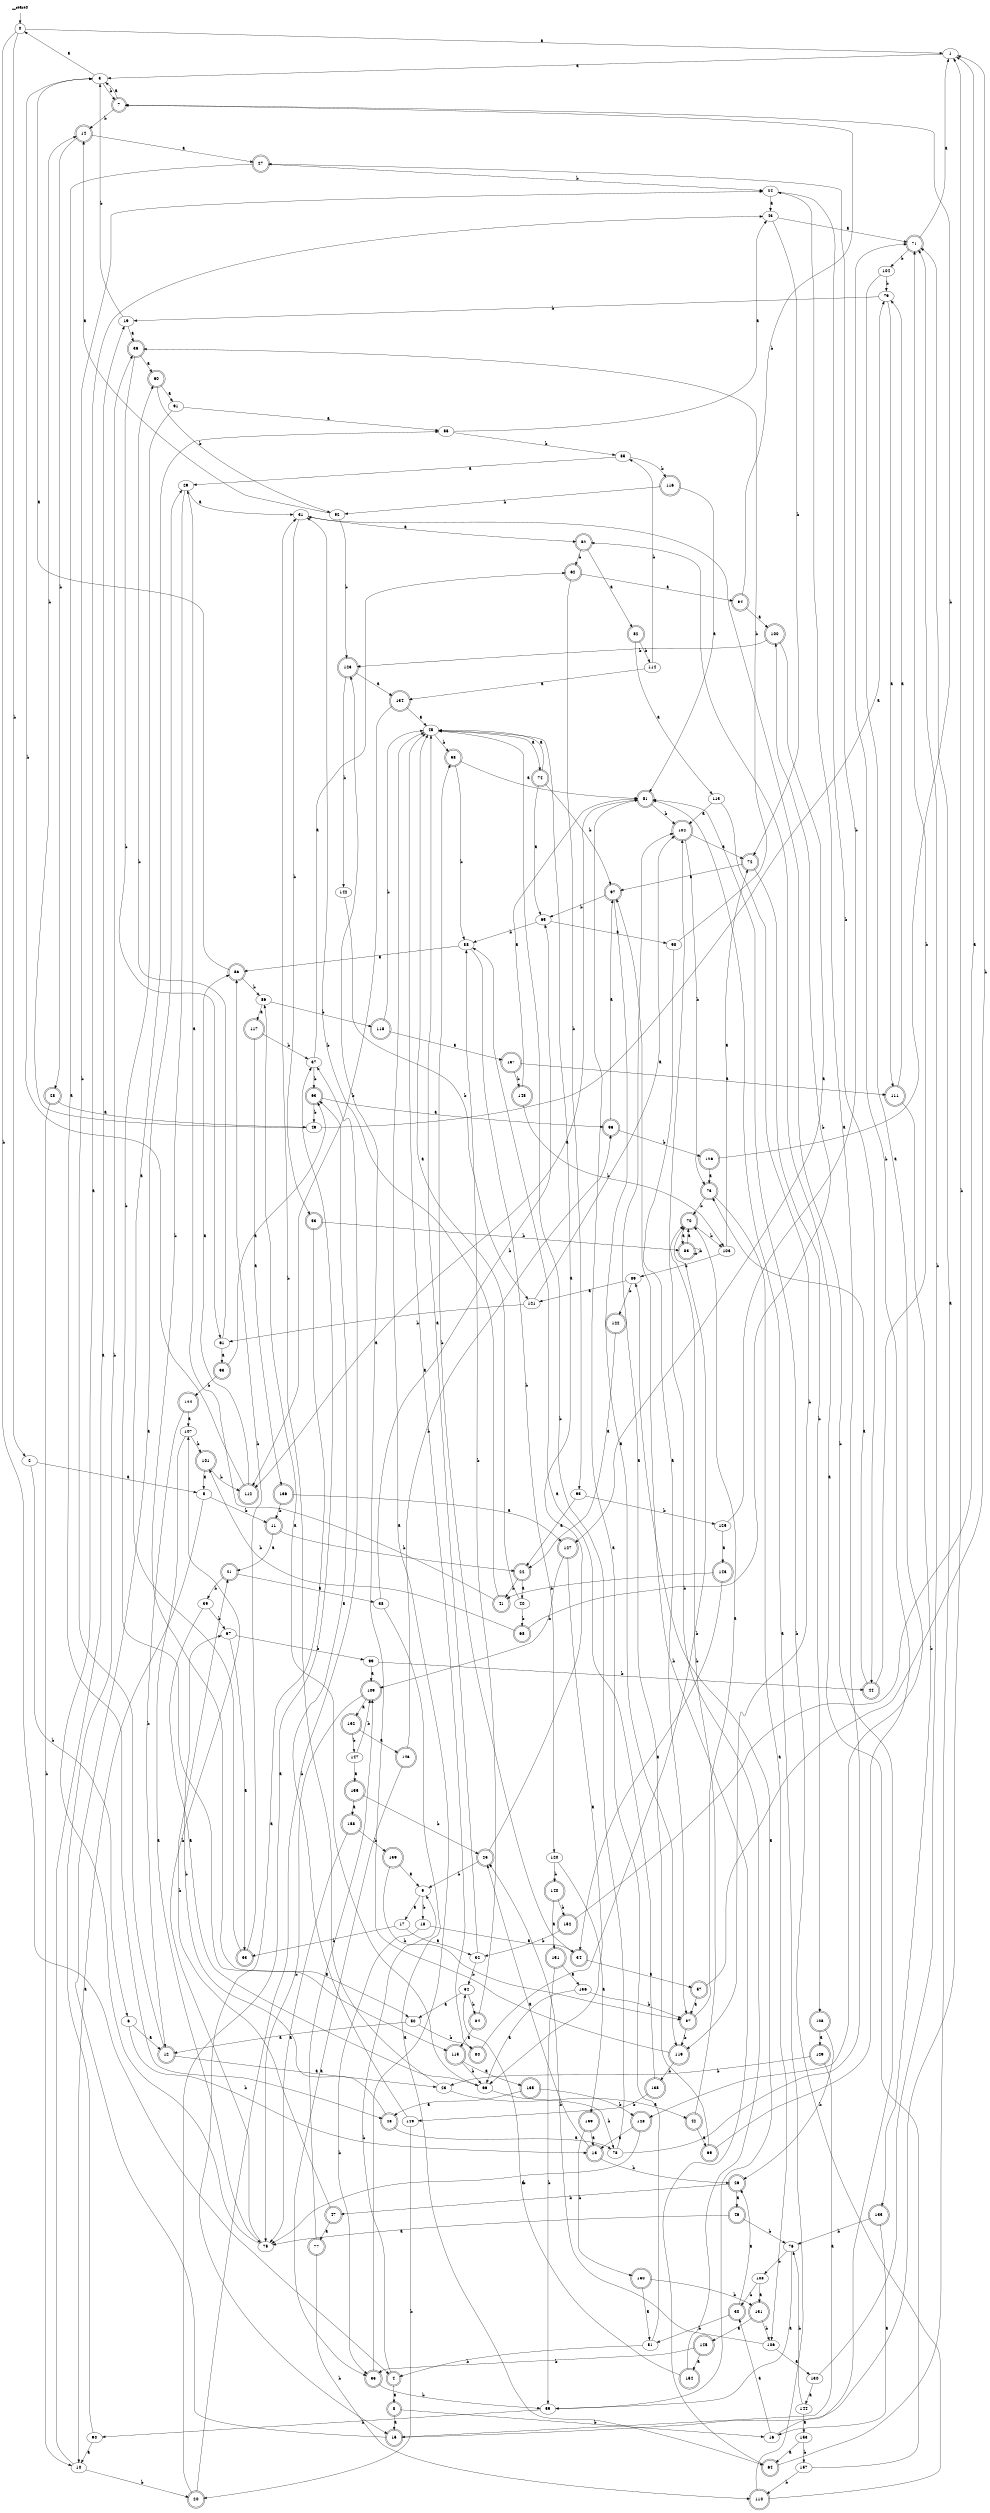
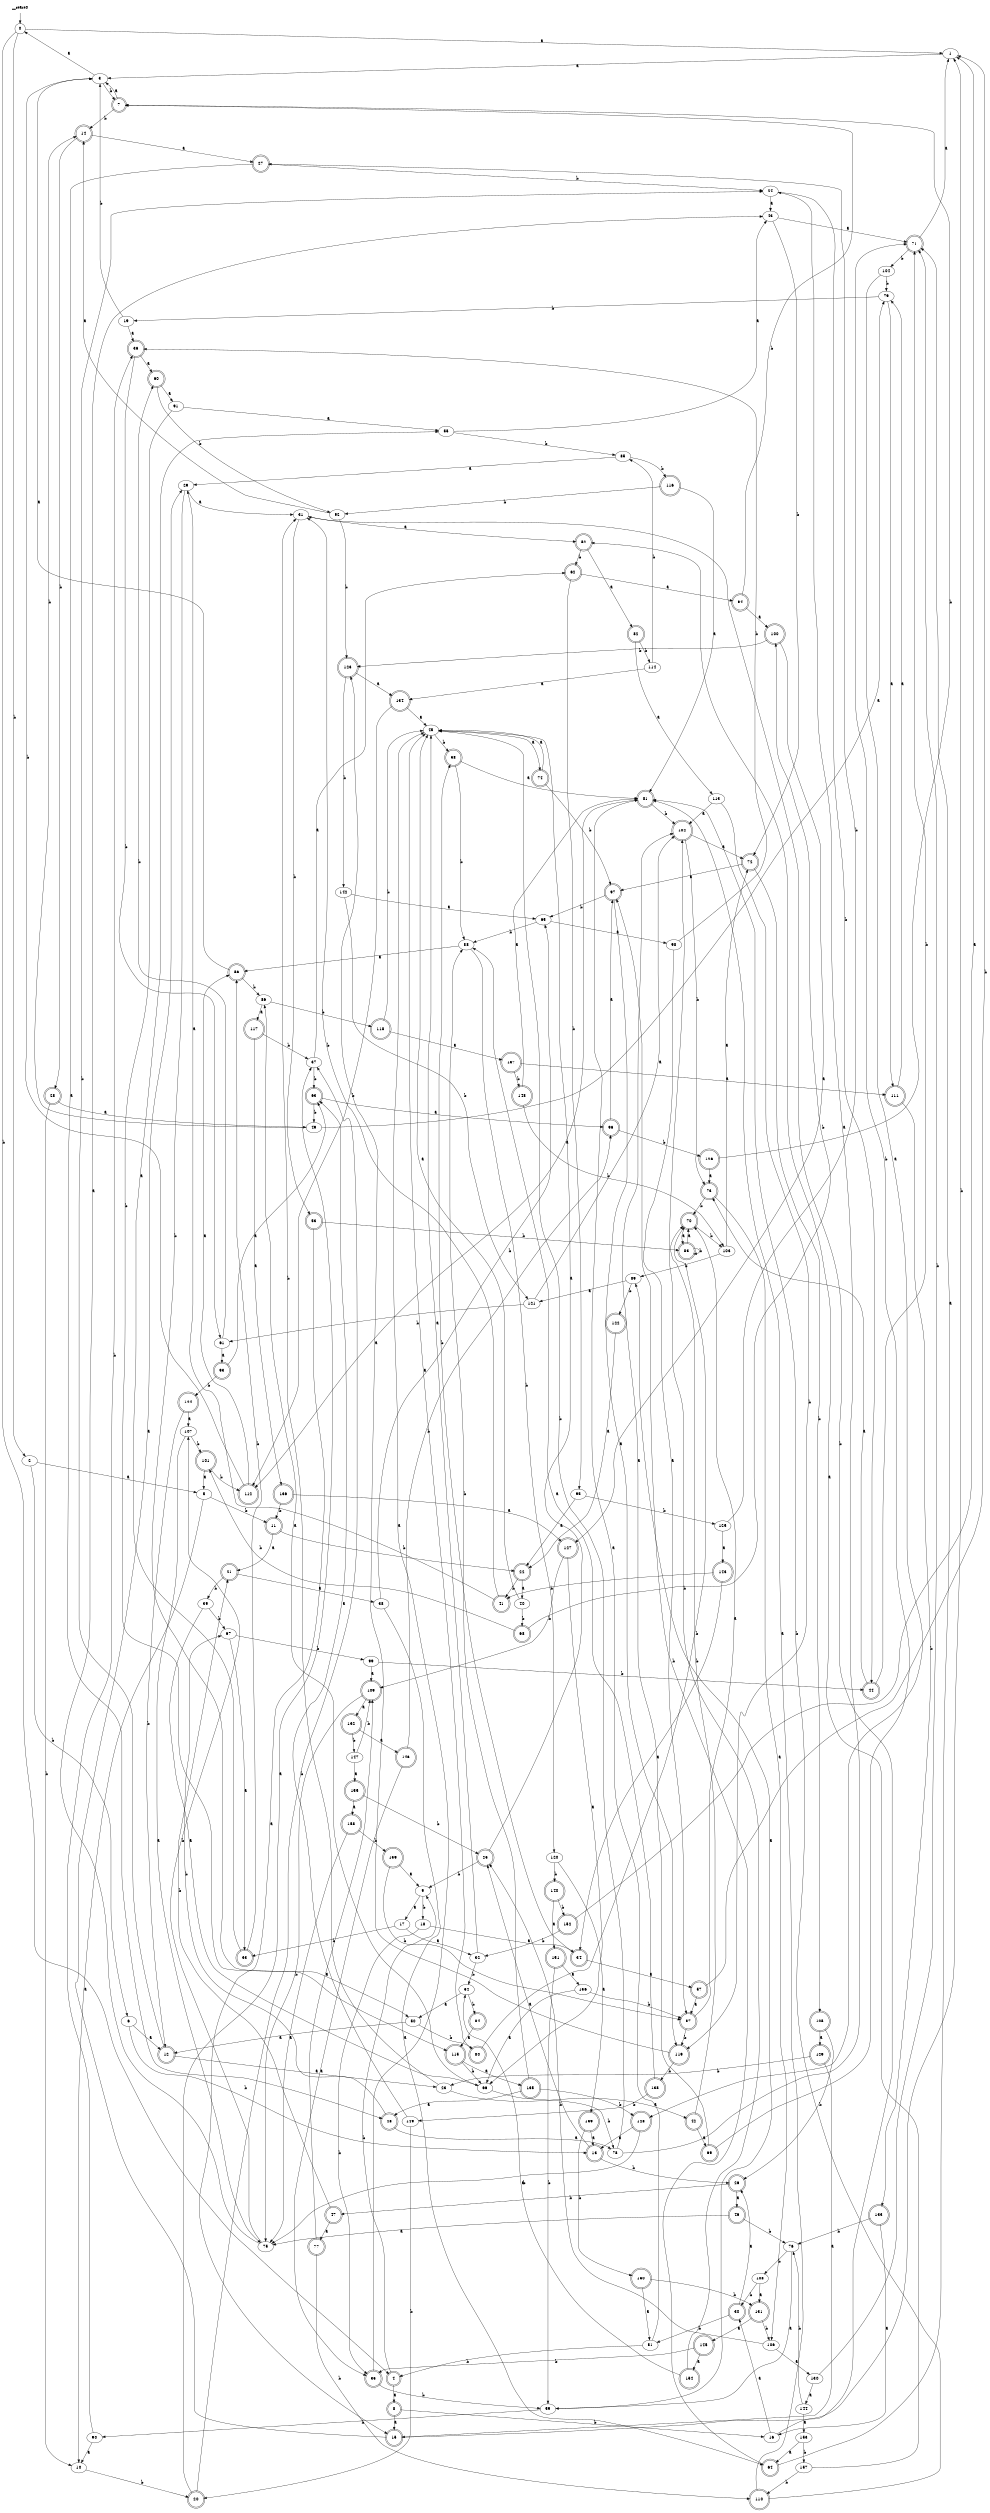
edge "74" -> "65": now "142" -> "65"
edge "10" -> "19": removed, label "a"
edge "84" -> "88": now "135" -> "88"
